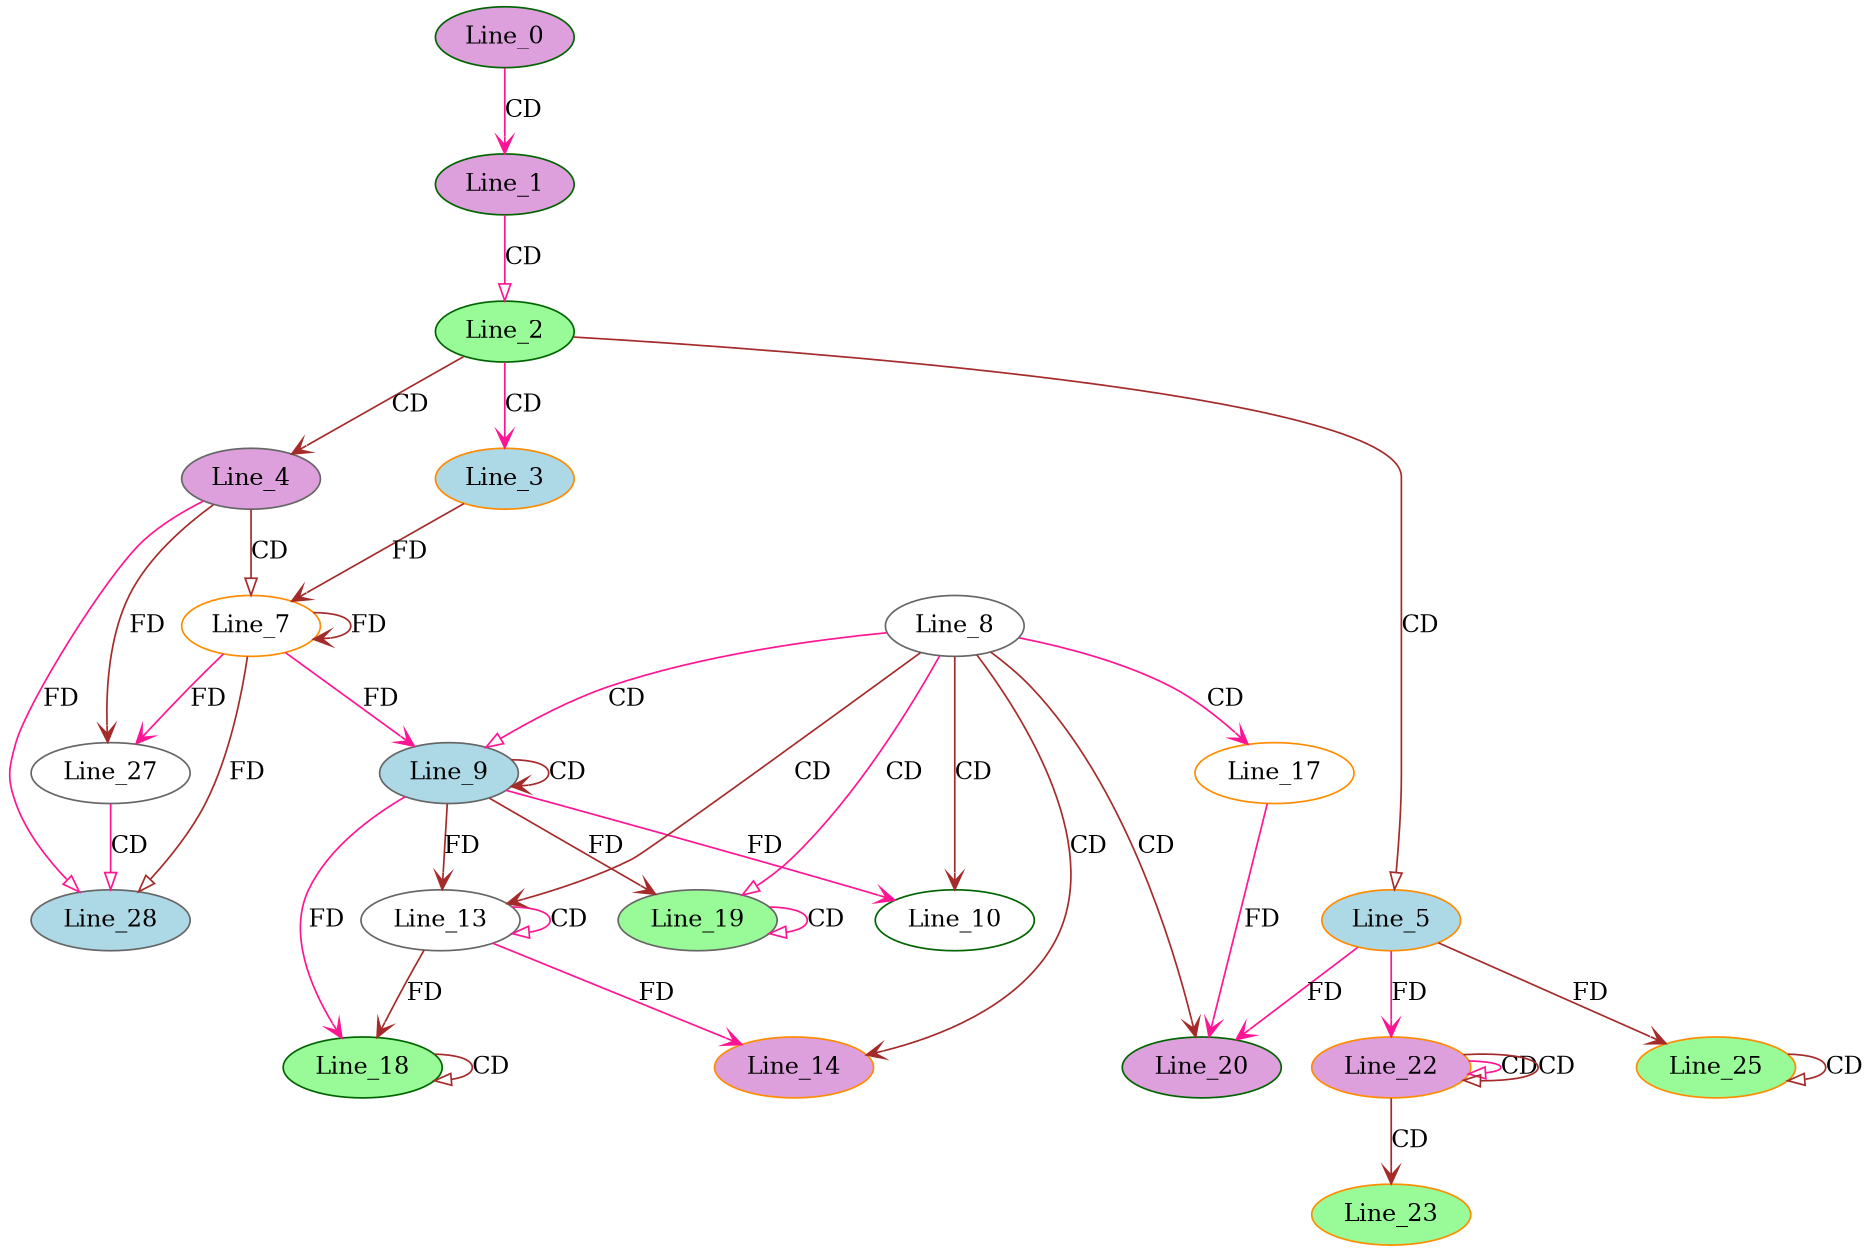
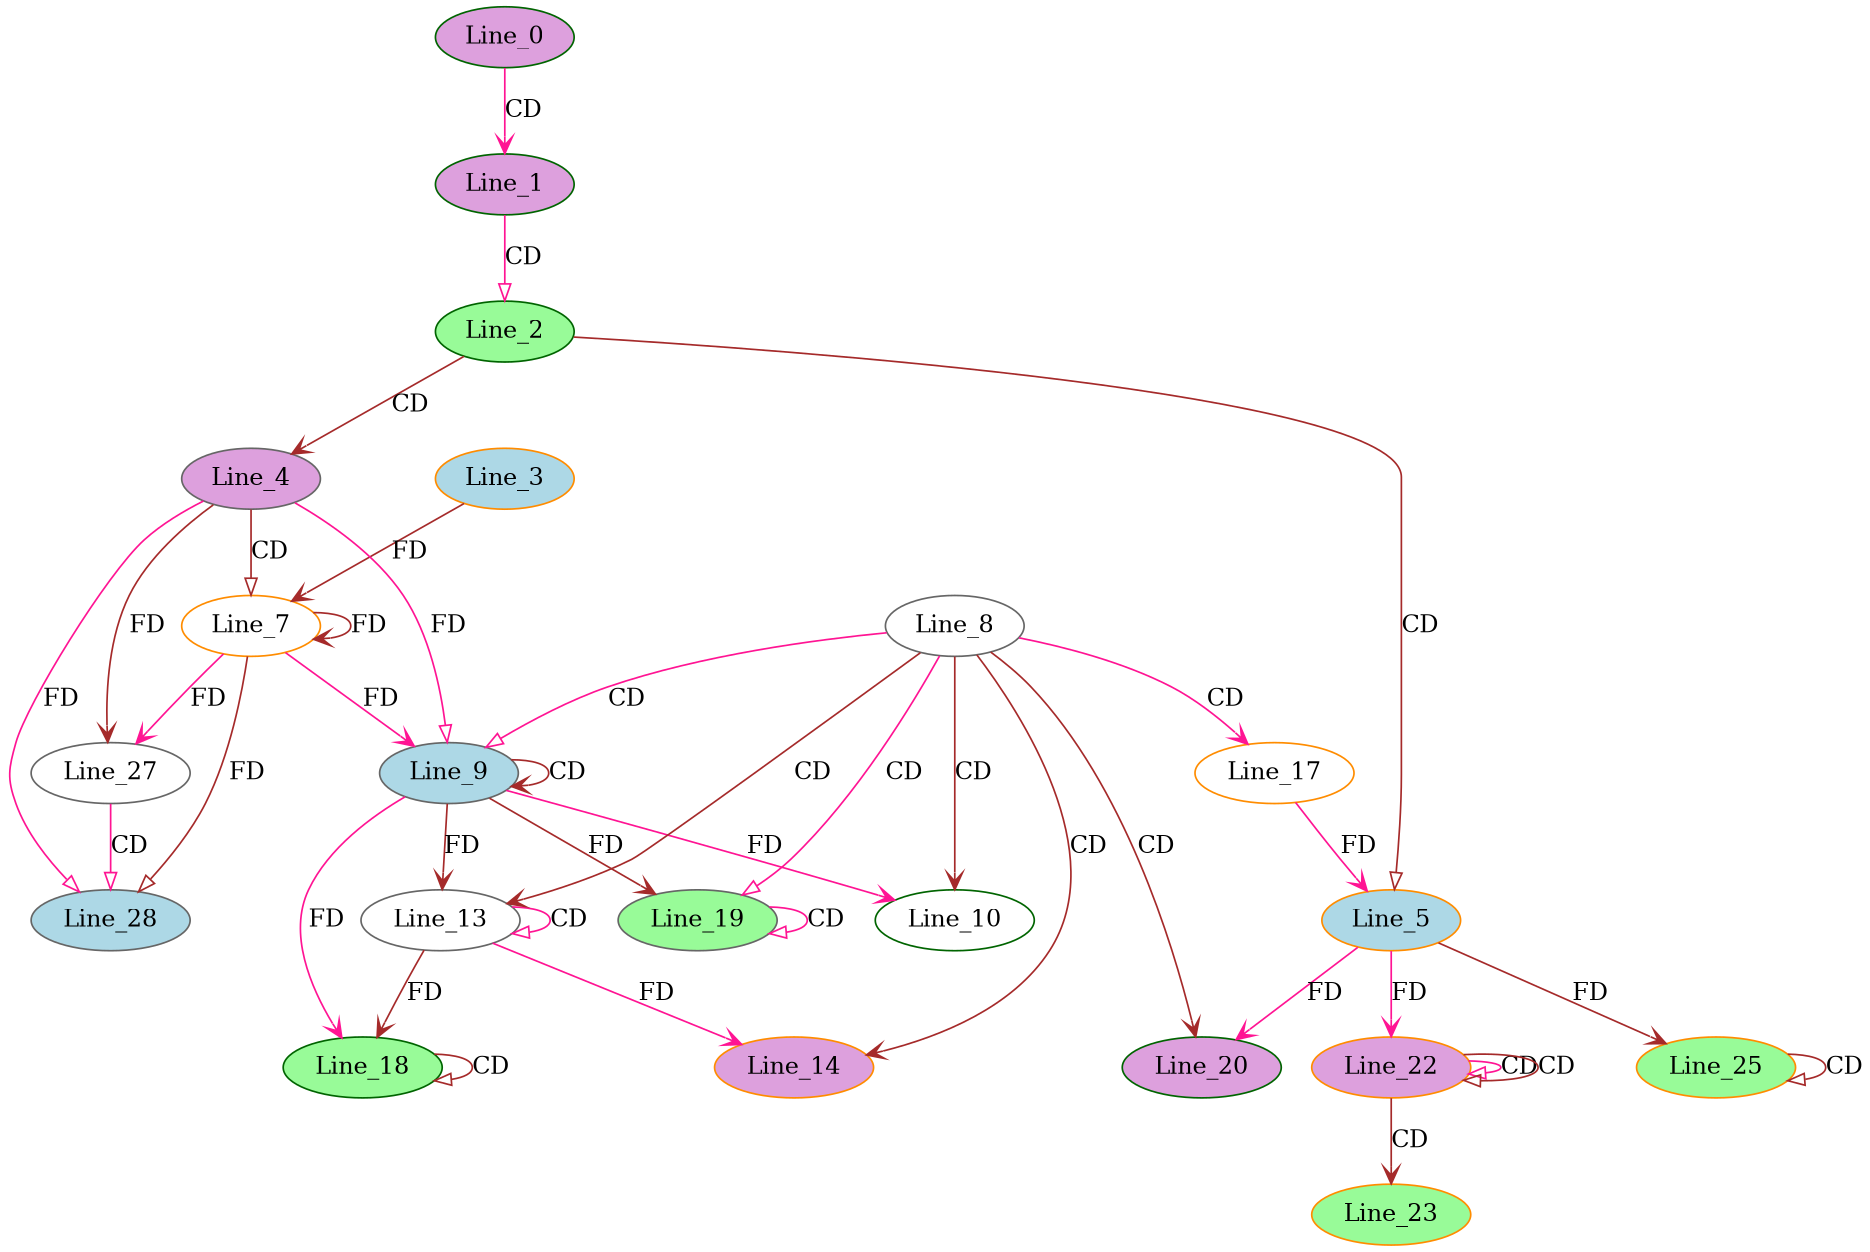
edge "Line_2" -> "Line_3": removed, label "CD"
edge "Line_4" -> "Line_9": added, label "FD"
edge "Line_17" -> "Line_20": now "Line_17" -> "Line_5"
